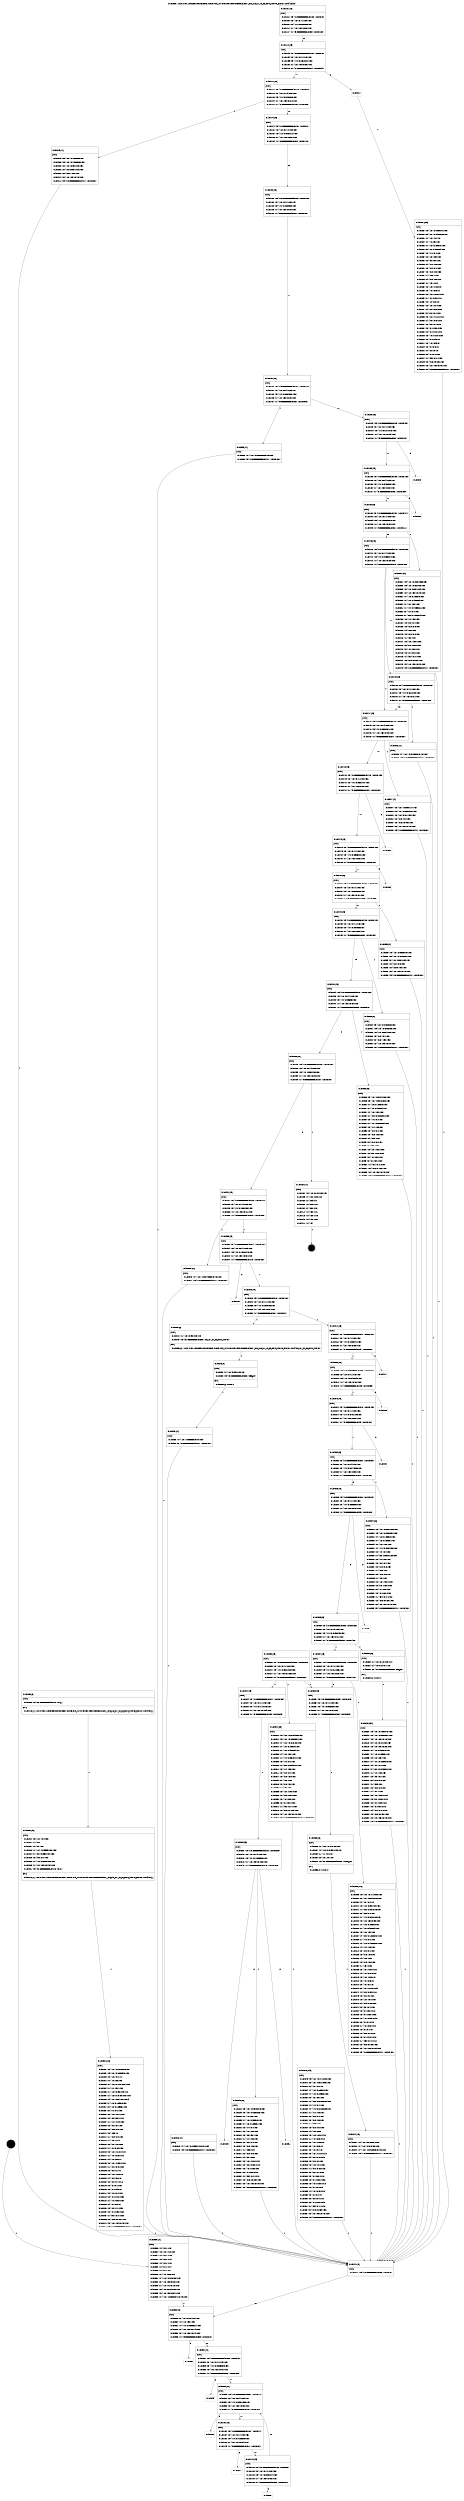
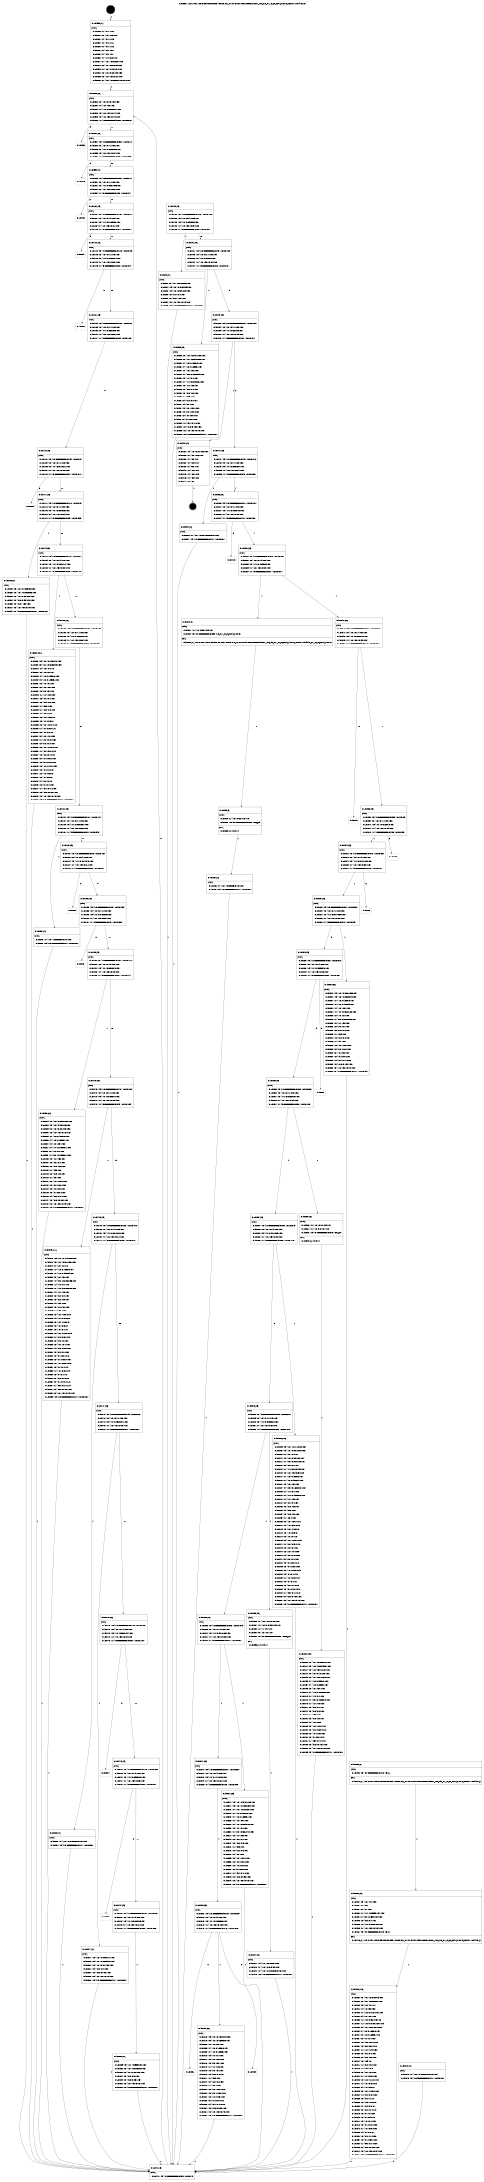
edge "0x401dd4" -> "0x4019aa [134]": now "0x40167f [25]" -> "0x4019aa [134]"
edge "0x401715 [25]" -> "0x401747 [25]": now "0x401715 [25]" -> "0x401c75 [144]"
edge "0x401792 [25]" -> "0x4017ab [25]": removed, label "11"
edge "0x401909 [25]" -> "0x4018f0 [25]": reversed
edge "0x40161b [25]" -> "0x4015ec [22]": now "0x40161b [25]" -> "0x401634 [25]"
